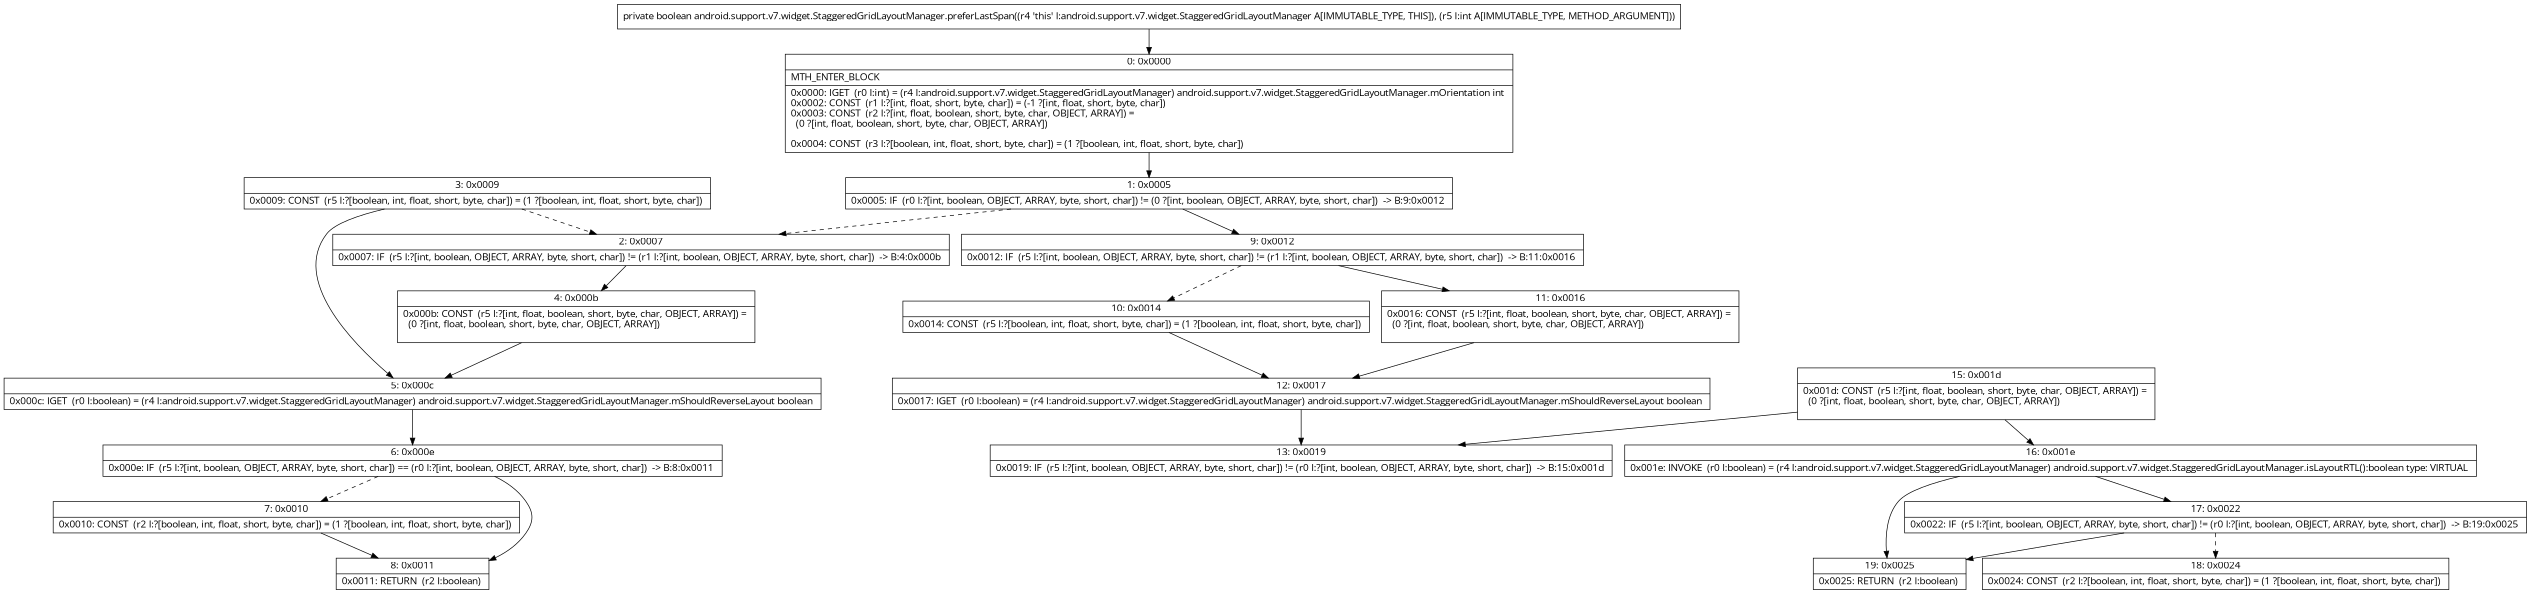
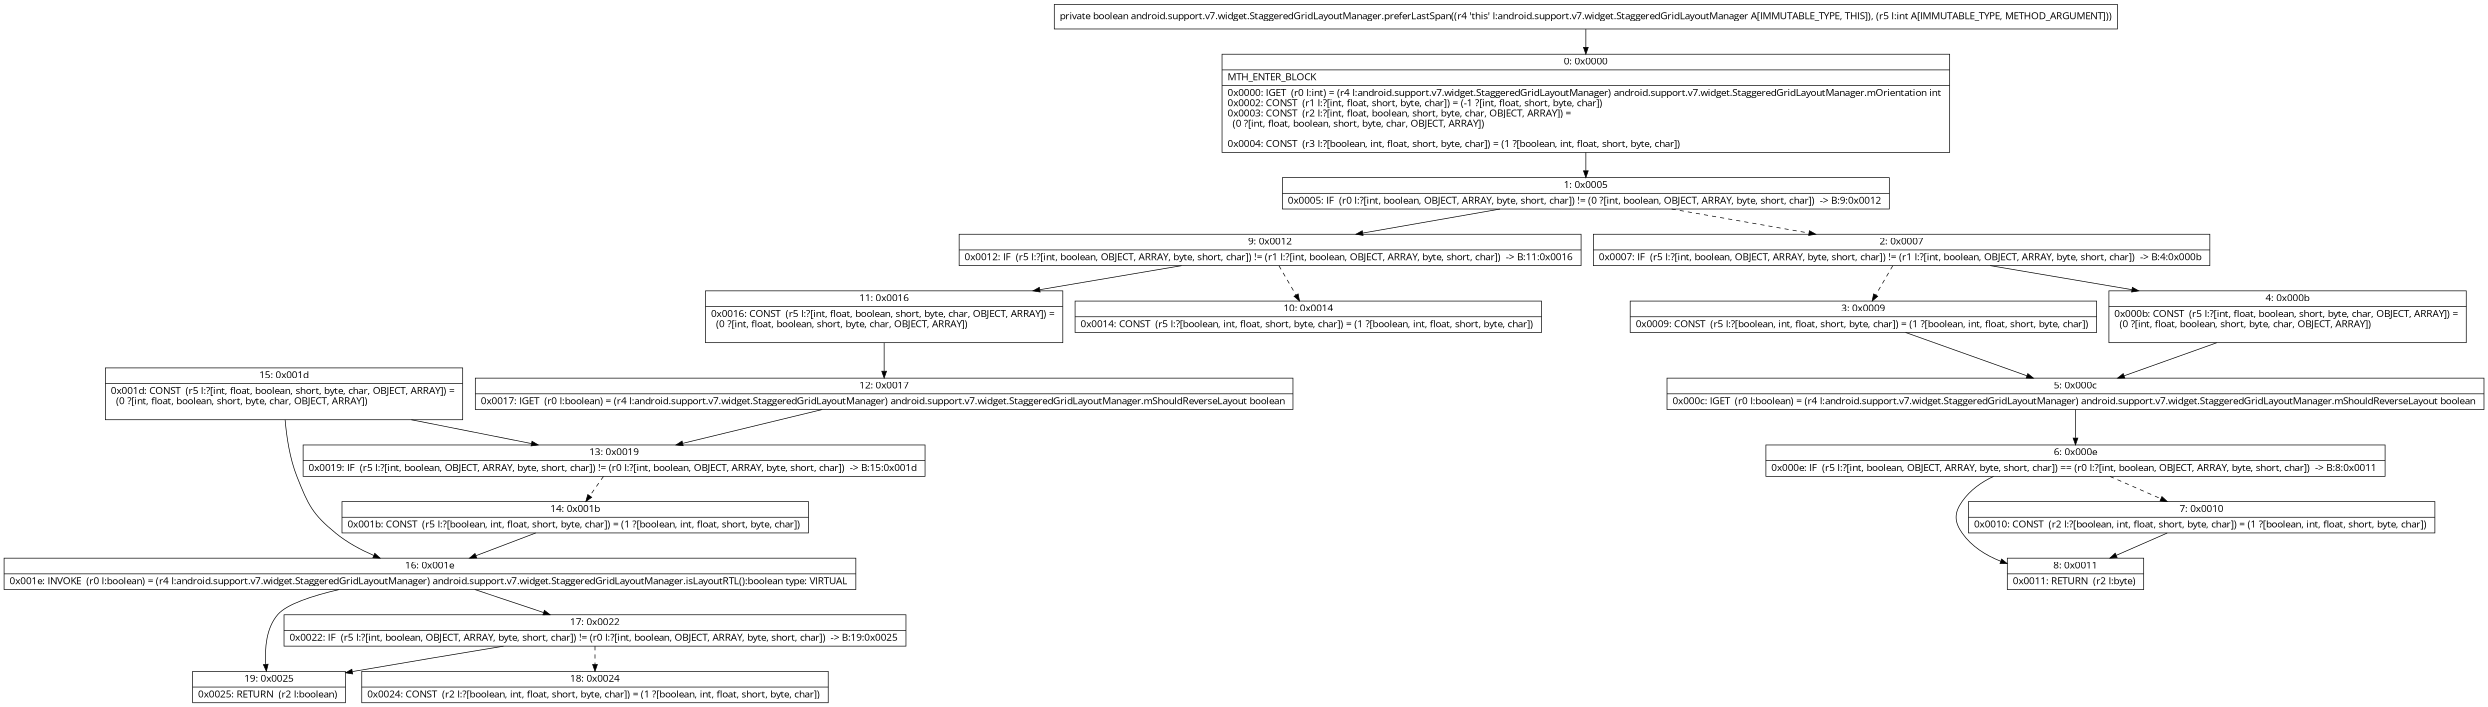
edge "3: 0x0009" -> "2: 0x0007": reversed
edge "10: 0x0014" -> "12: 0x0017": removed
node "14: 0x001b": added
node "8: 0x0011": text "0x0011: RETURN  (r2 I:boolean)" -> "0x0011: RETURN  (r2 I:byte)"
